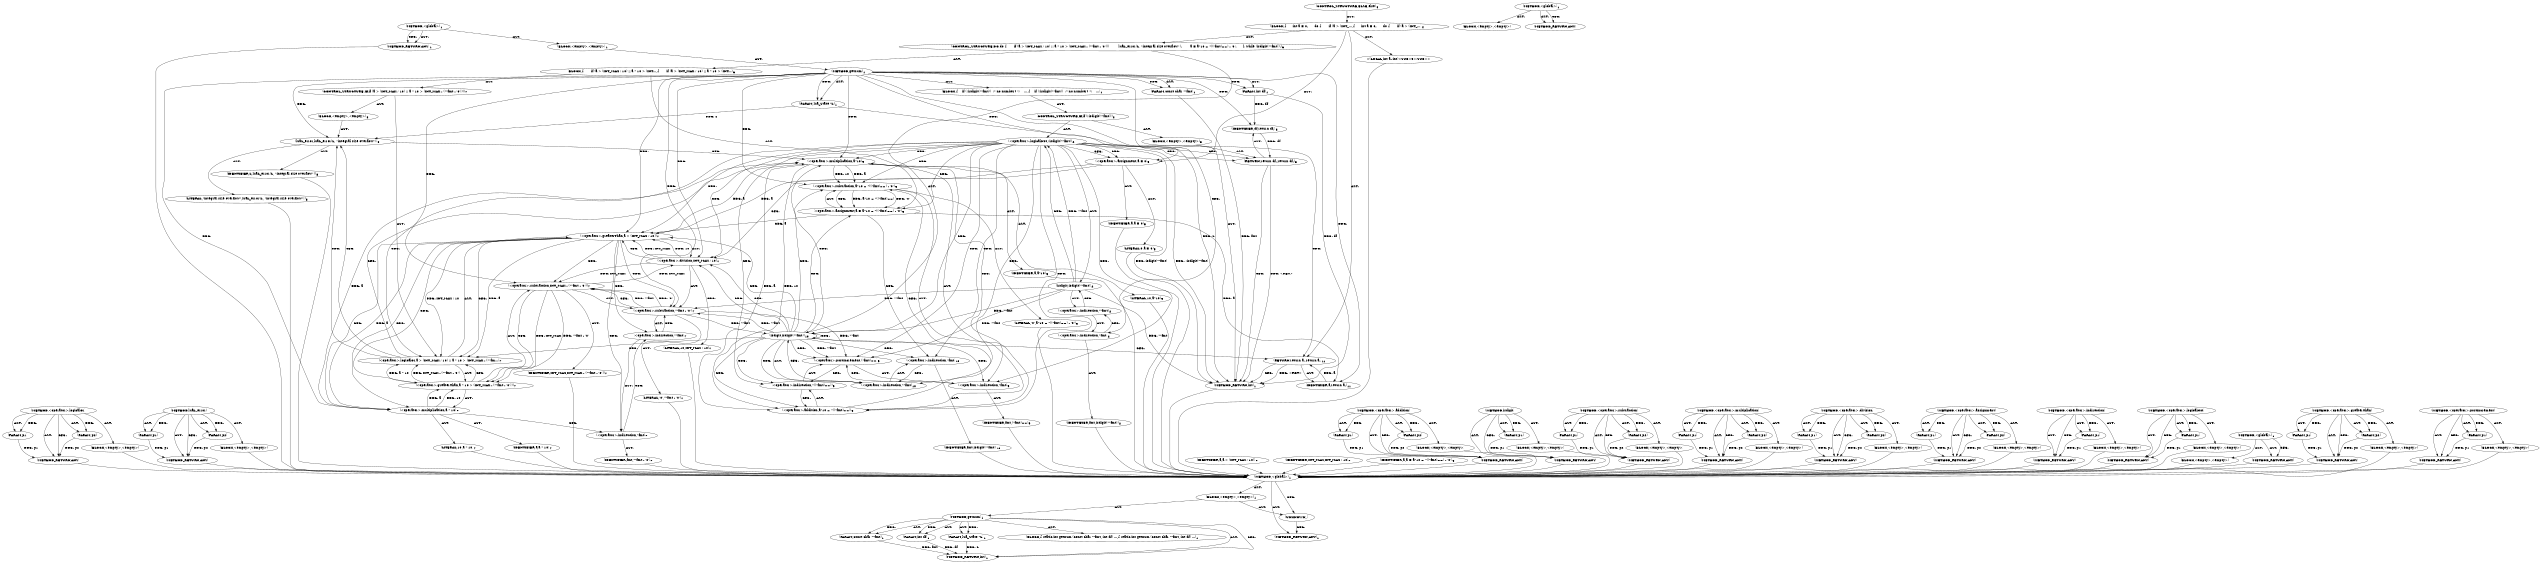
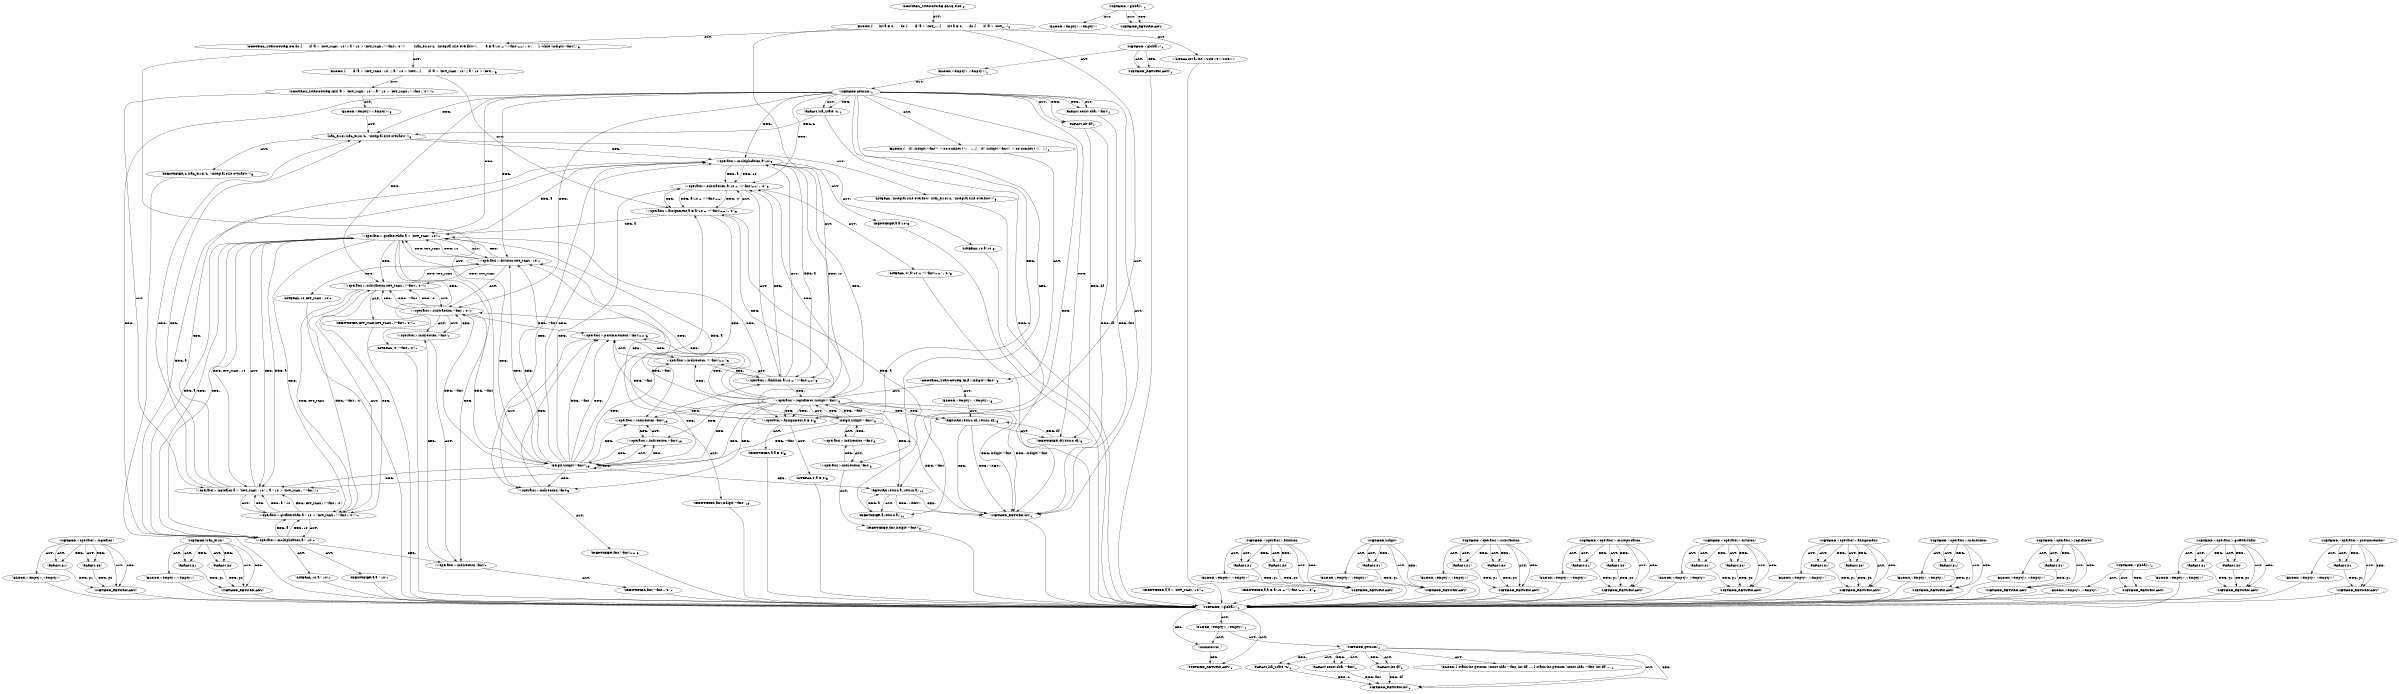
edge "(<operator>.logicalNot,!isdigit(**fmt))" -> "(RETURN,return a;,return a;)": label "CDG: " -> "DDG: L"
edge "(<operator>.greaterThan,a > (INT_MAX / 10))" -> "(<operator>.subtraction,**fmt - '0')": removed, label "CDG:"
edge "(<operator>.logicalNot,!isdigit(**fmt))" -> "(<operator>.addition,a*10 + *((*fmt)++))": reversed
node "(IDENTIFIER,INT_MAX,INT_MAX / 10)": removed
